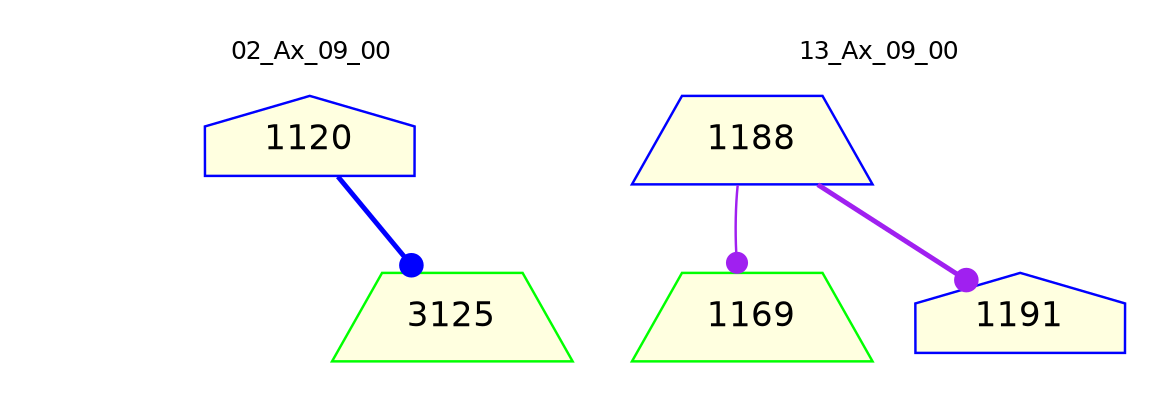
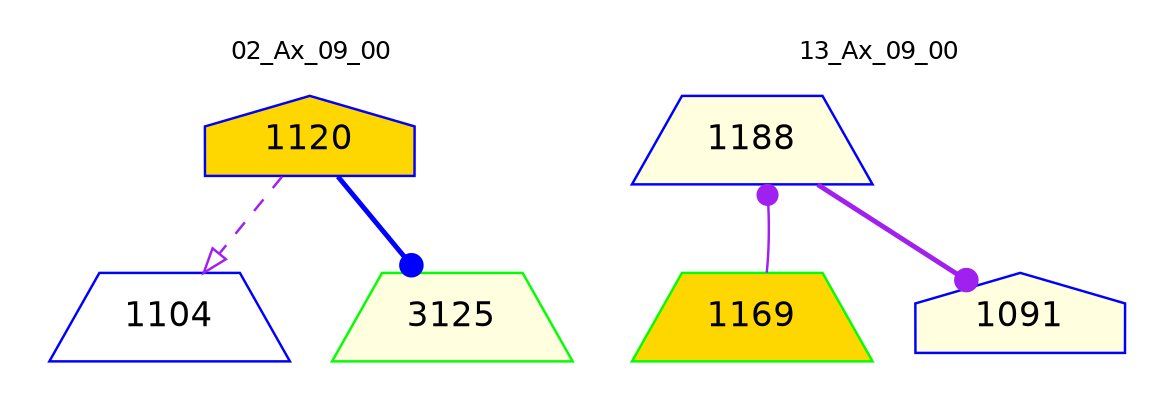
node "1120": fillcolor lightyellow -> gold
edge "1188" -> "1169": reversed
node "1104": added
node "1169": fillcolor lightyellow -> gold
node "1191": label "1191" -> "1091"
